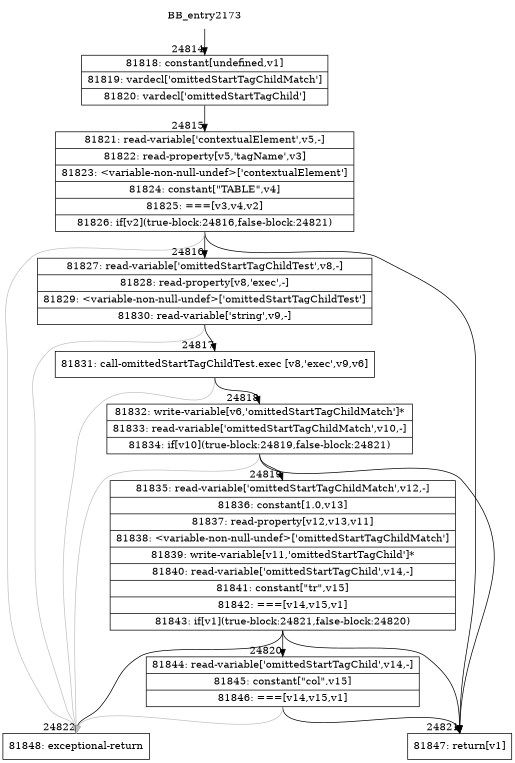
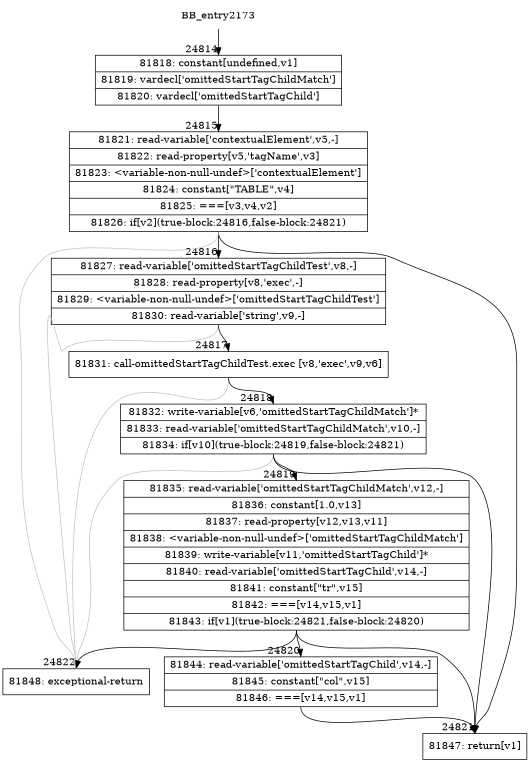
edge "81844: read-variable['omittedStartTagChild',v14,-]" -> "81848: exceptional-return": removed
